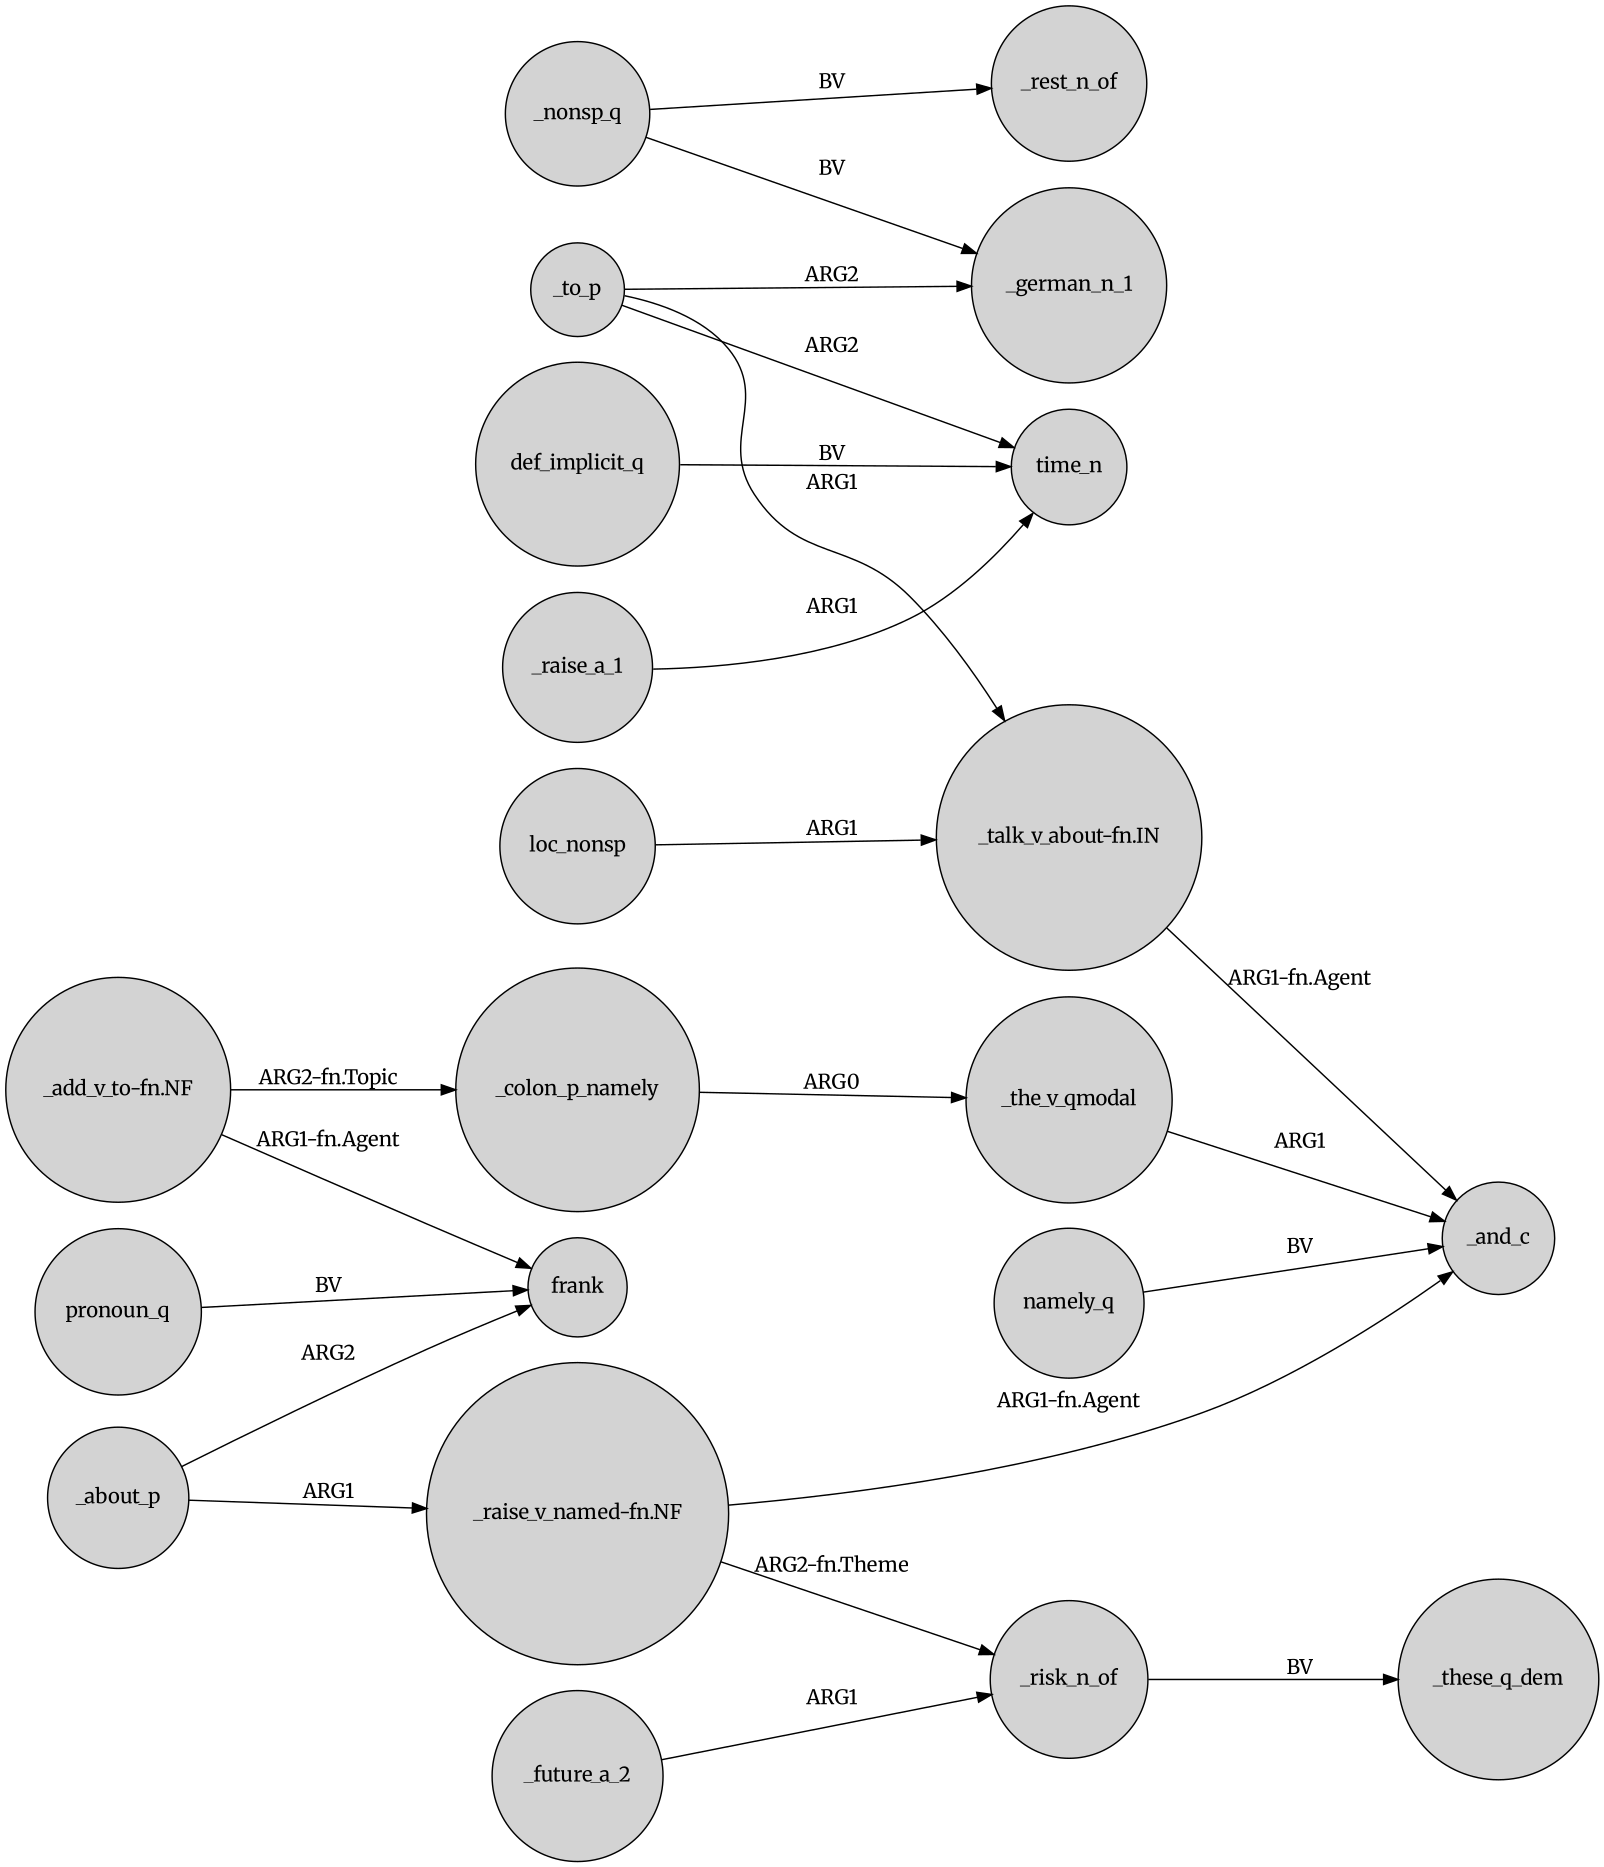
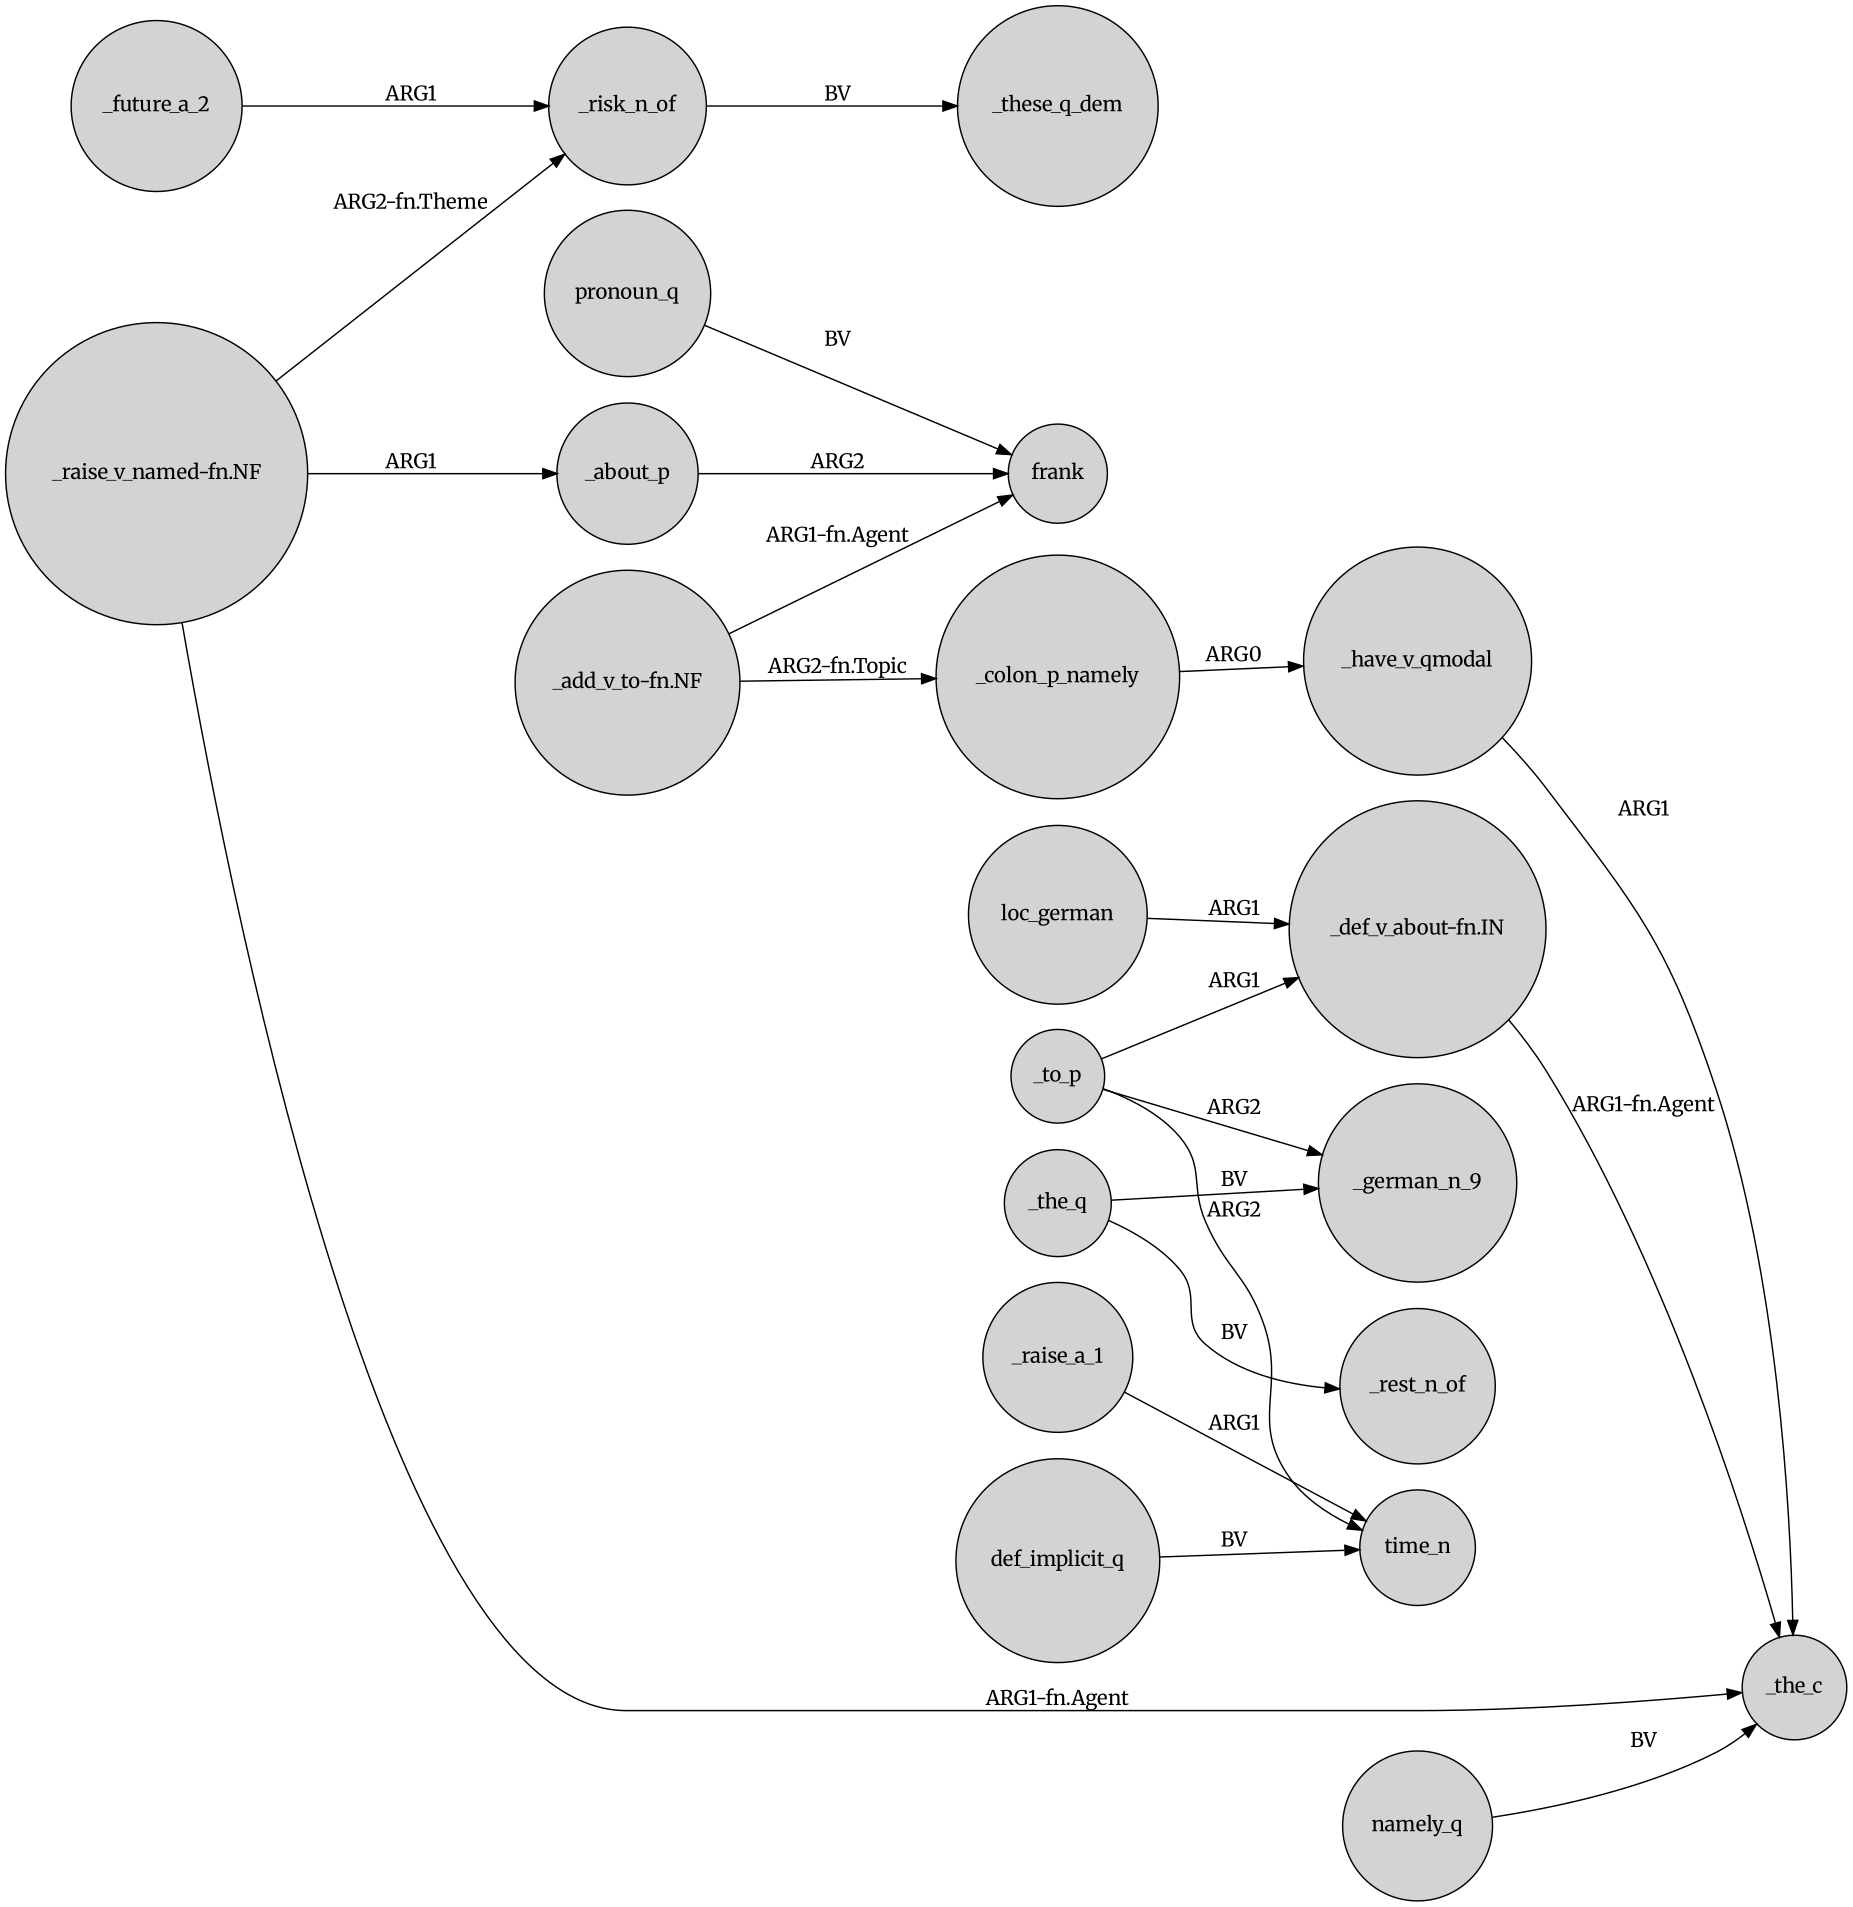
node "_nonsp_q": label "_nonsp_q" -> "_the_q"
node "_german_n_1": label "_german_n_1" -> "_german_n_9"
node "_talk_v_about-fn.IN": label "_talk_v_about-fn.IN" -> "_def_v_about-fn.IN"
node "loc_nonsp": label "loc_nonsp" -> "loc_german"
node "_the_v_qmodal": label "_the_v_qmodal" -> "_have_v_qmodal"
node "_and_c": label "_and_c" -> "_the_c"
edge "_about_p" -> "_raise_v_named-fn.NF": reversed
